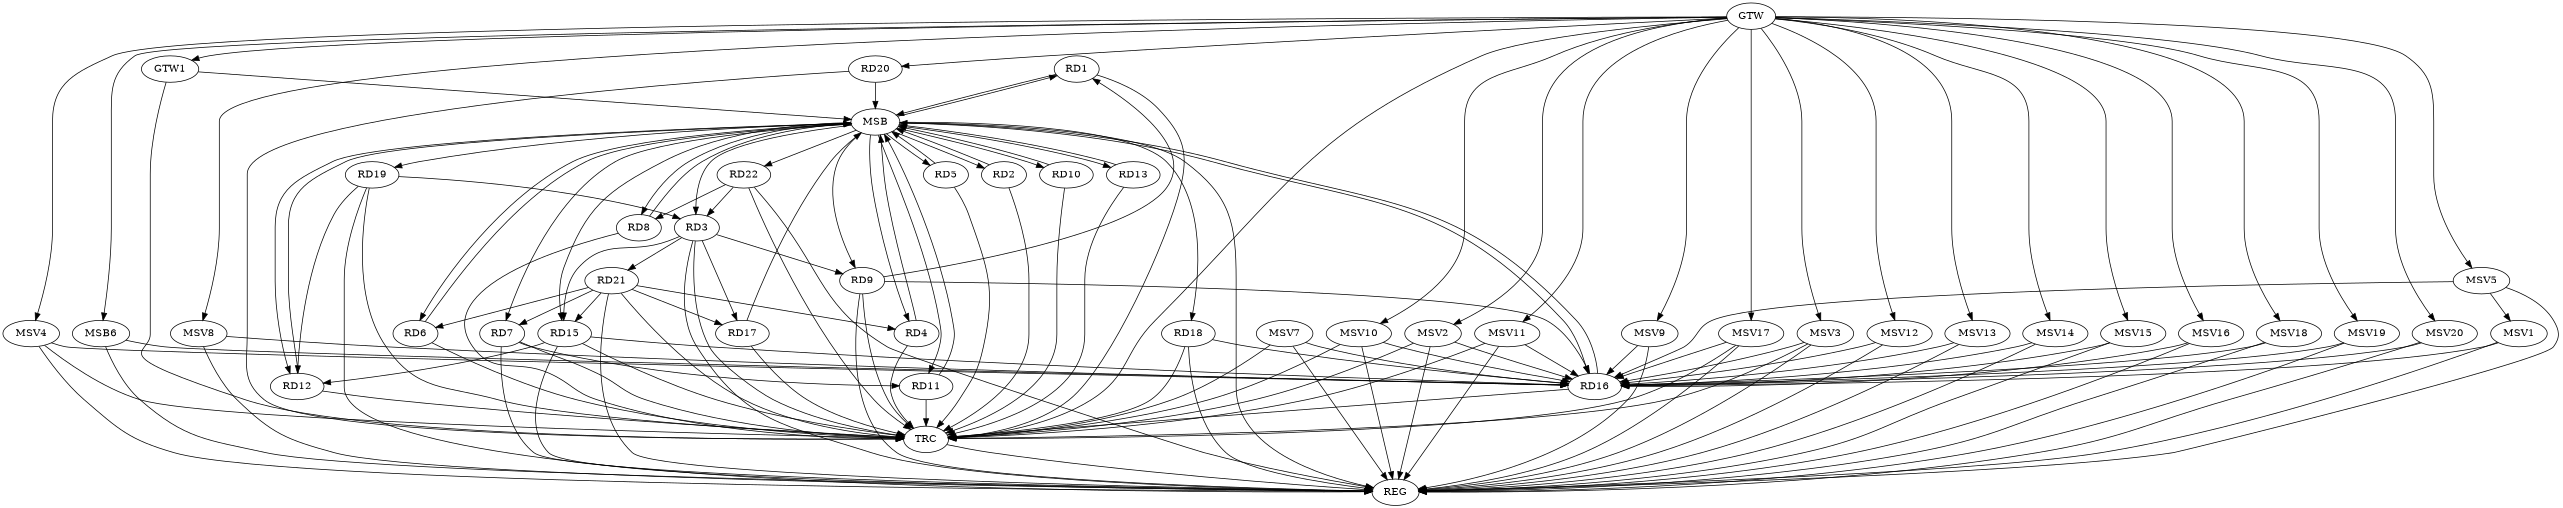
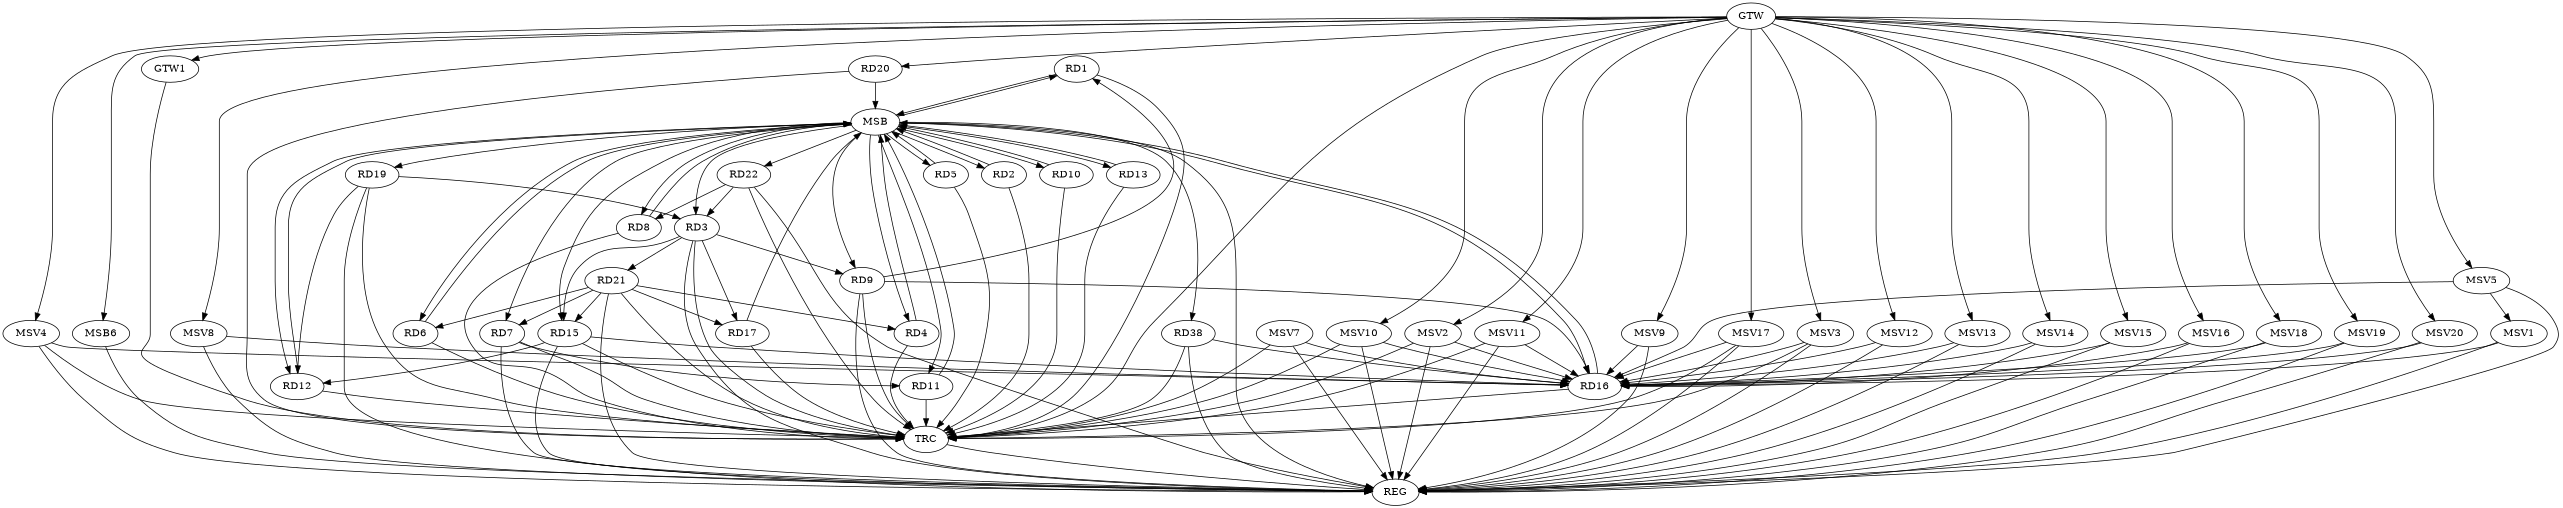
edge "GTW1" -> "MSB": removed
node "RD18": label "RD18" -> "RD38"
edge "MSB6" -> "RD16": removed
